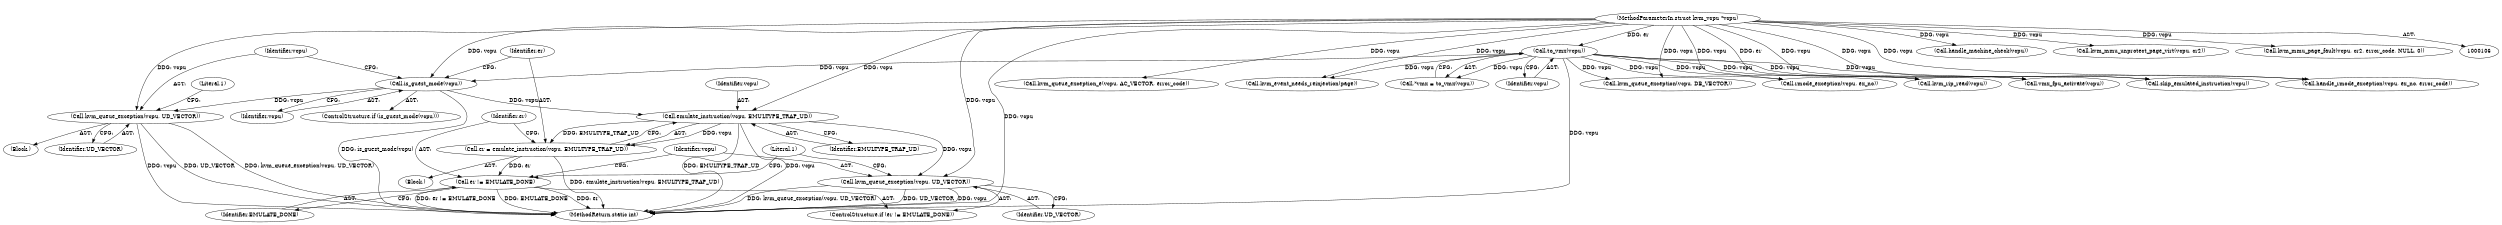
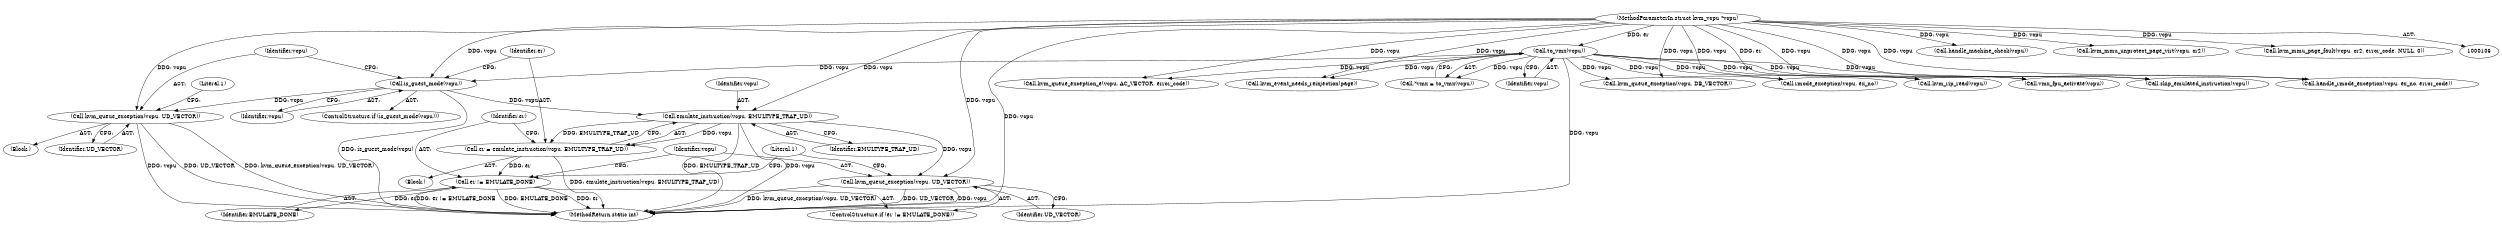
edge "(Call,to_vmx(vcpu))" -> "(Call,kvm_queue_exception_e(vcpu, AC_VECTOR, error_code))": added, label "DDG: vcpu"
edge "(Call,er != EMULATE_DONE)" -> "(Identifier,EMULATE_DONE)": label "CFG: " -> "DDG: er"
